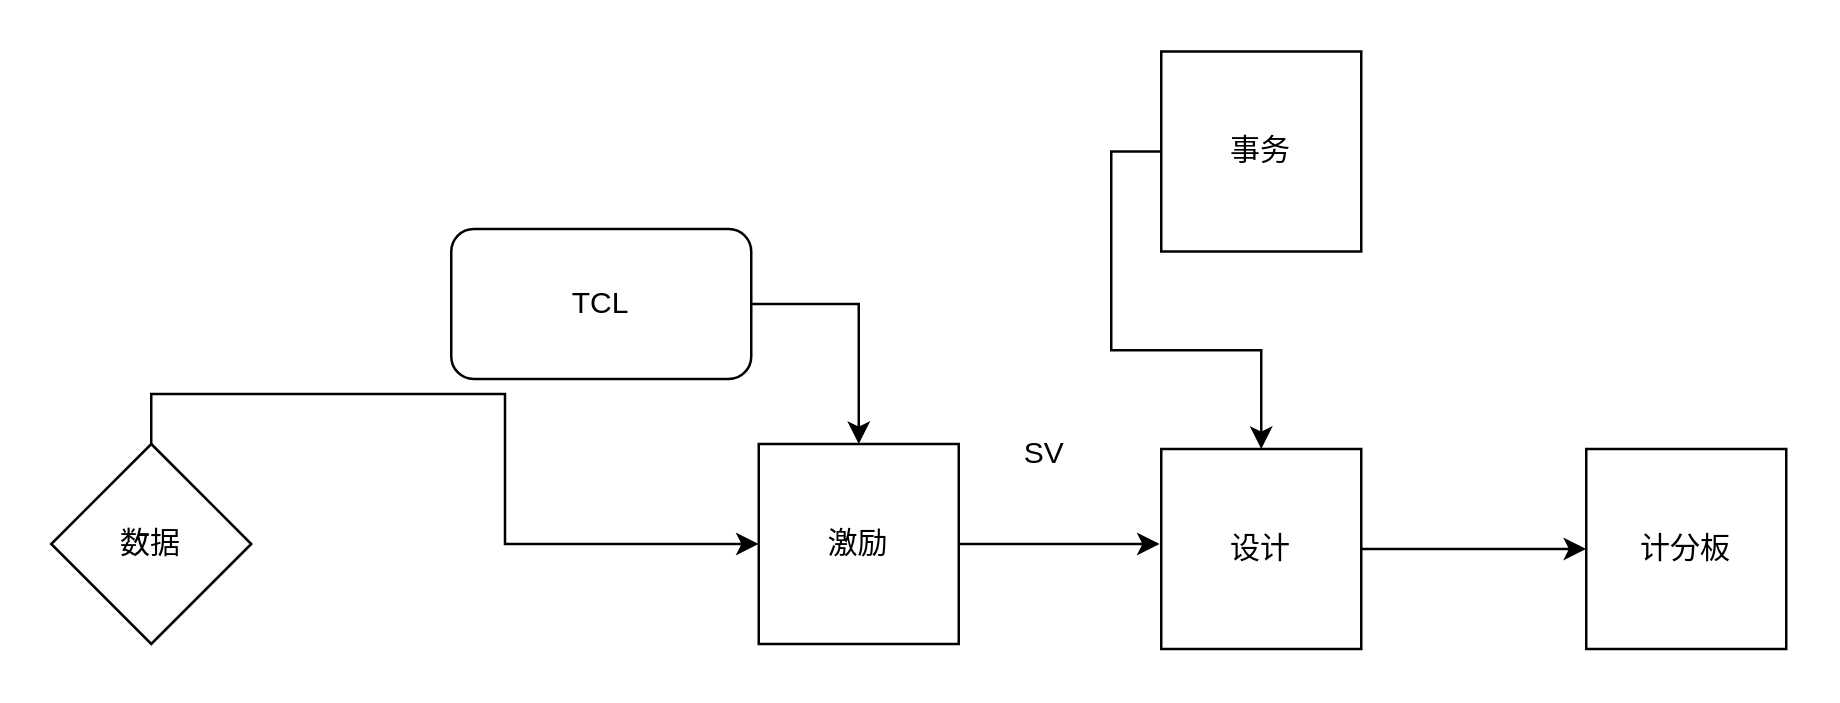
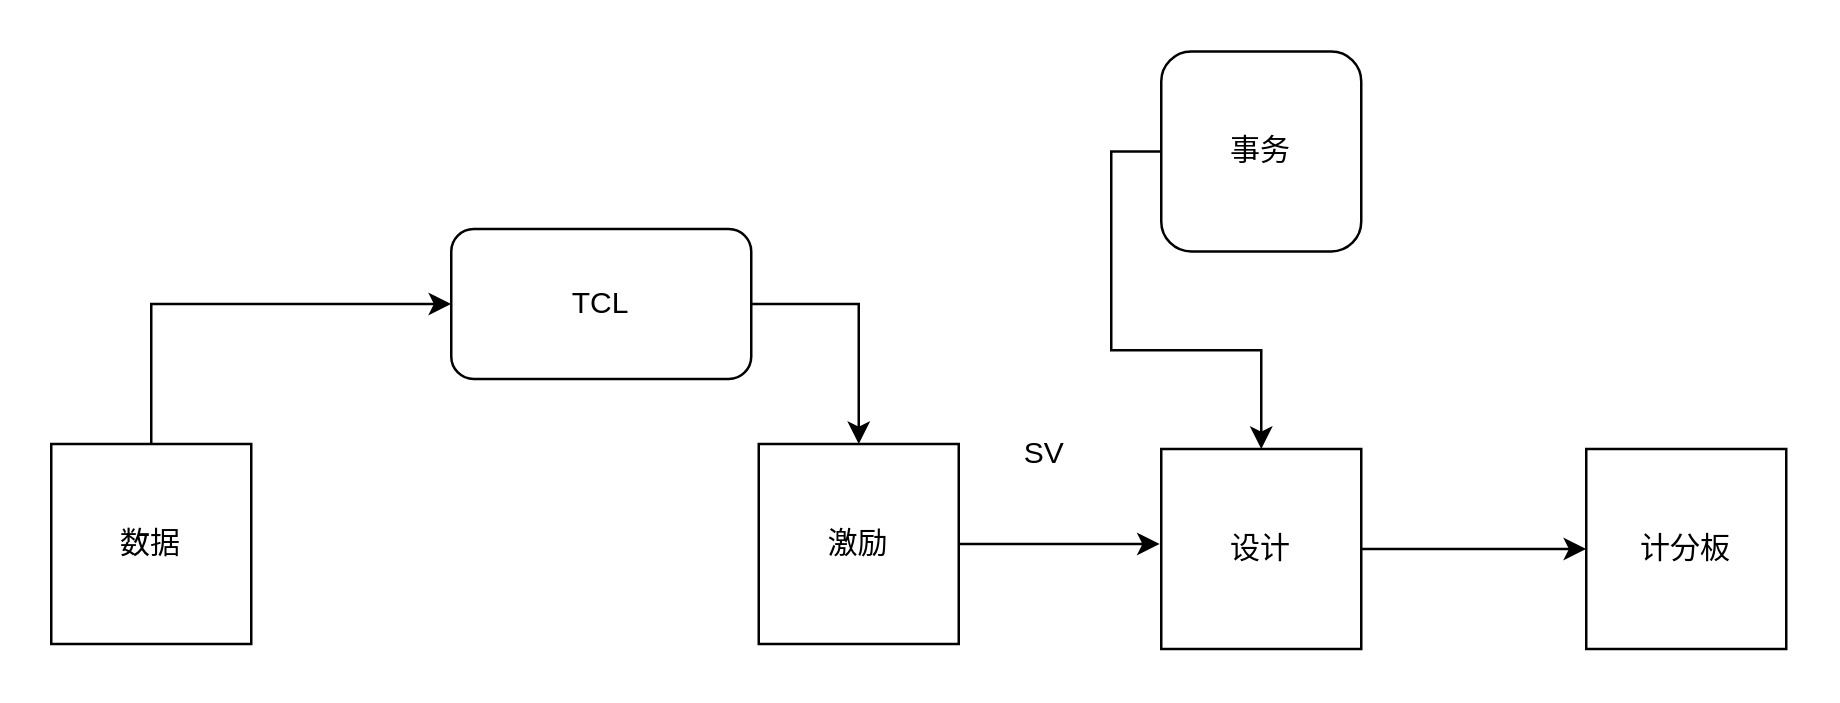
node "事务": shape rectangle -> rounded rectangle
edge "数据" -> "激励": now "数据" -> "TCL"
node "数据": shape diamond -> rectangle
